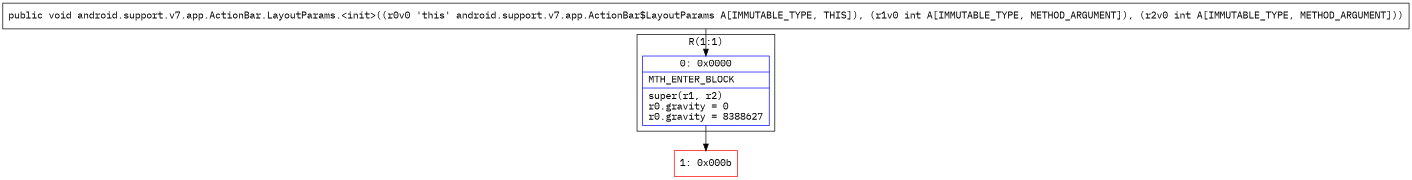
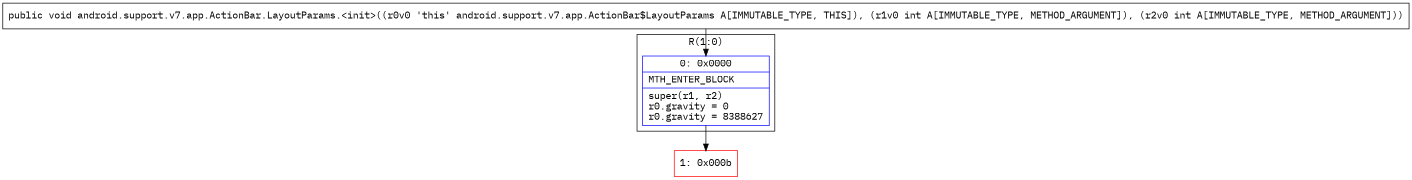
cluster "R(1:1)": label "R(1:1)" -> "R(1:0)"
